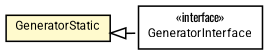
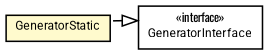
edge "GeneratorInterface" -> "GeneratorStatic": reversed
